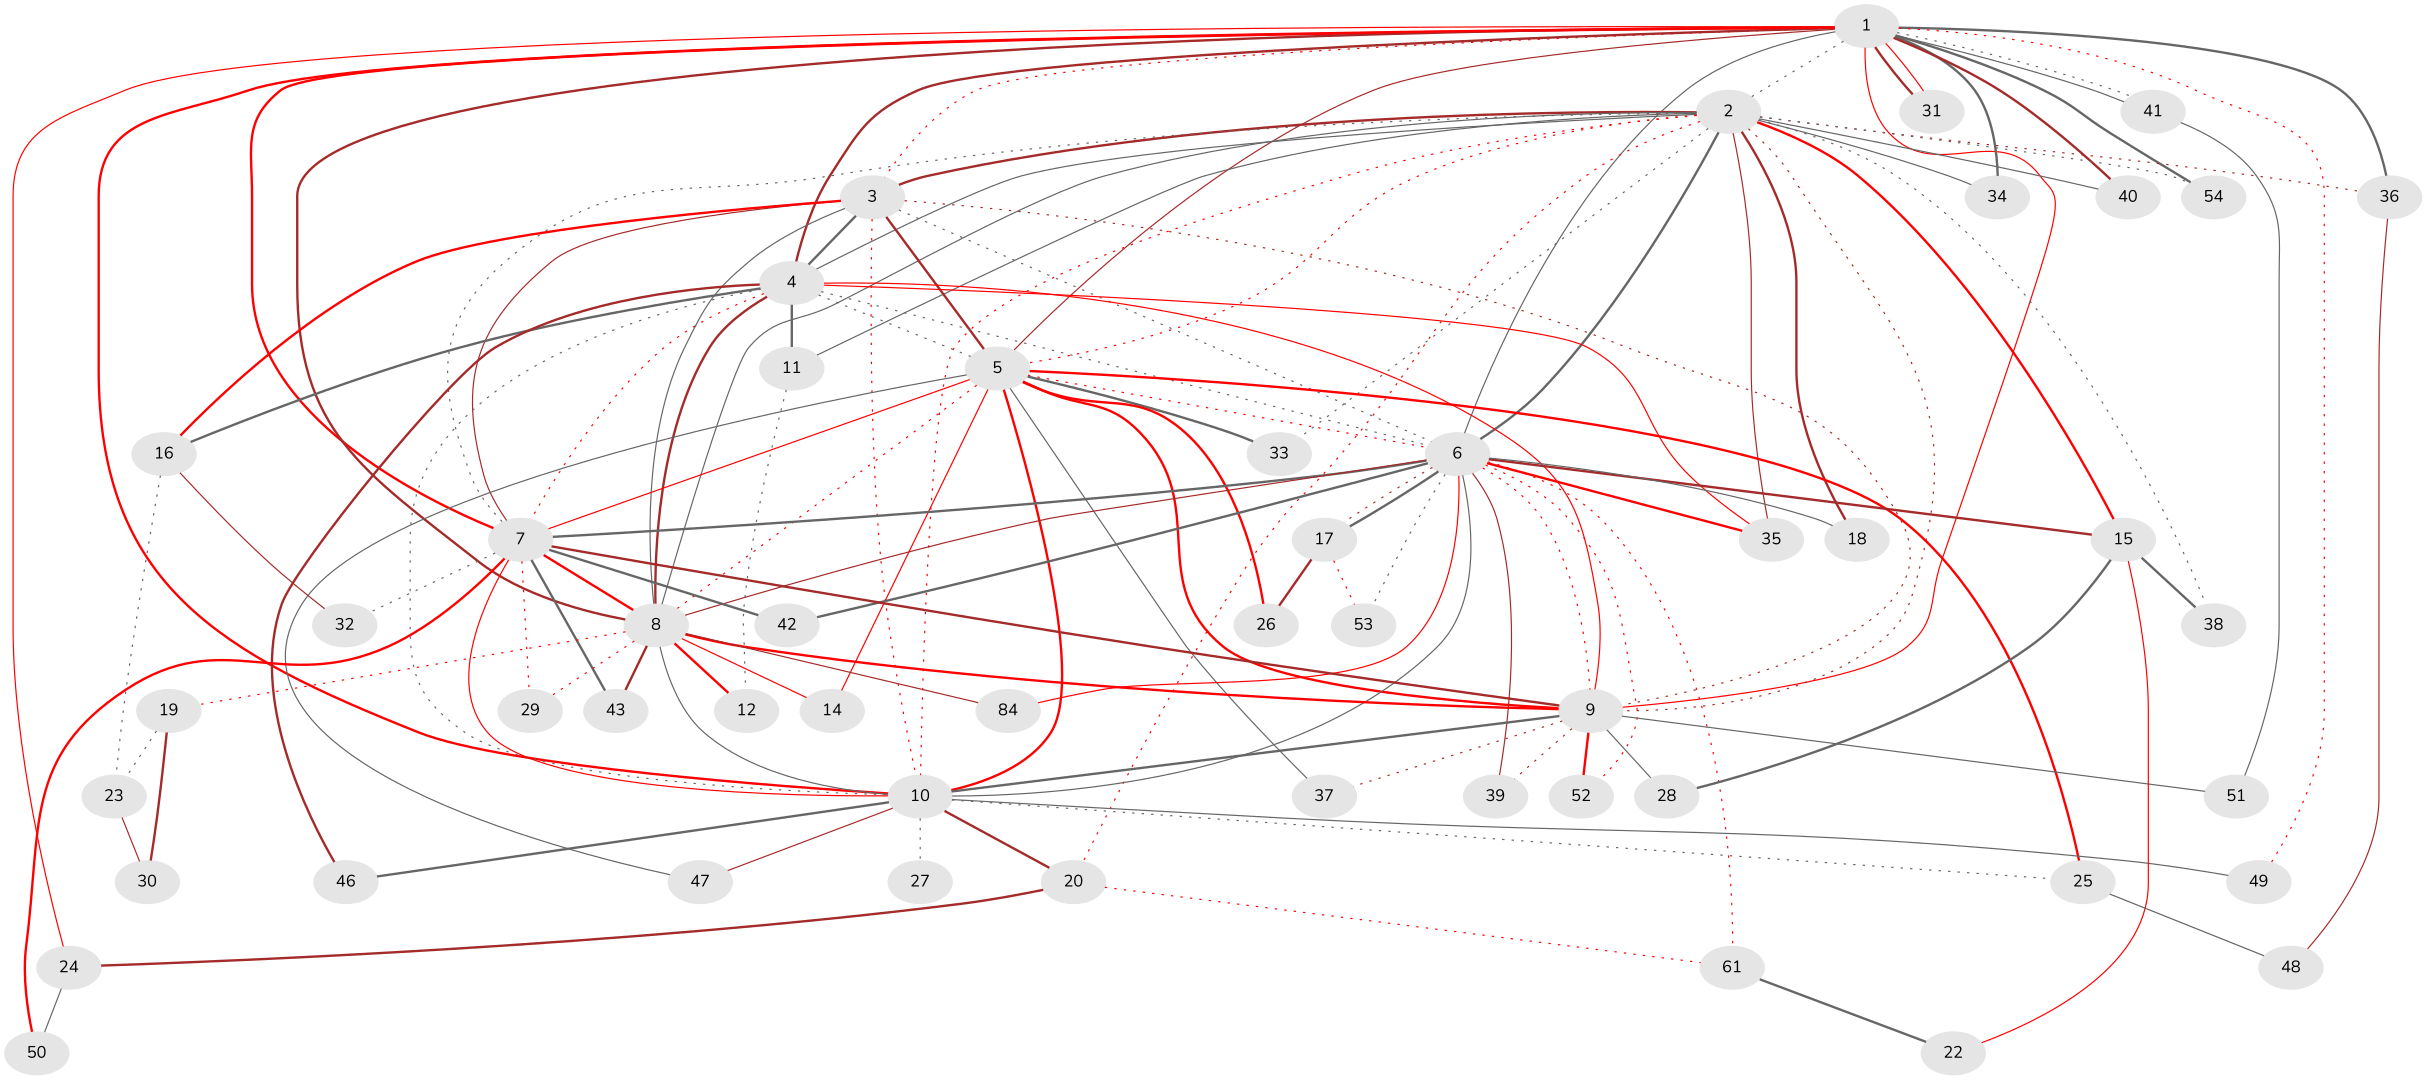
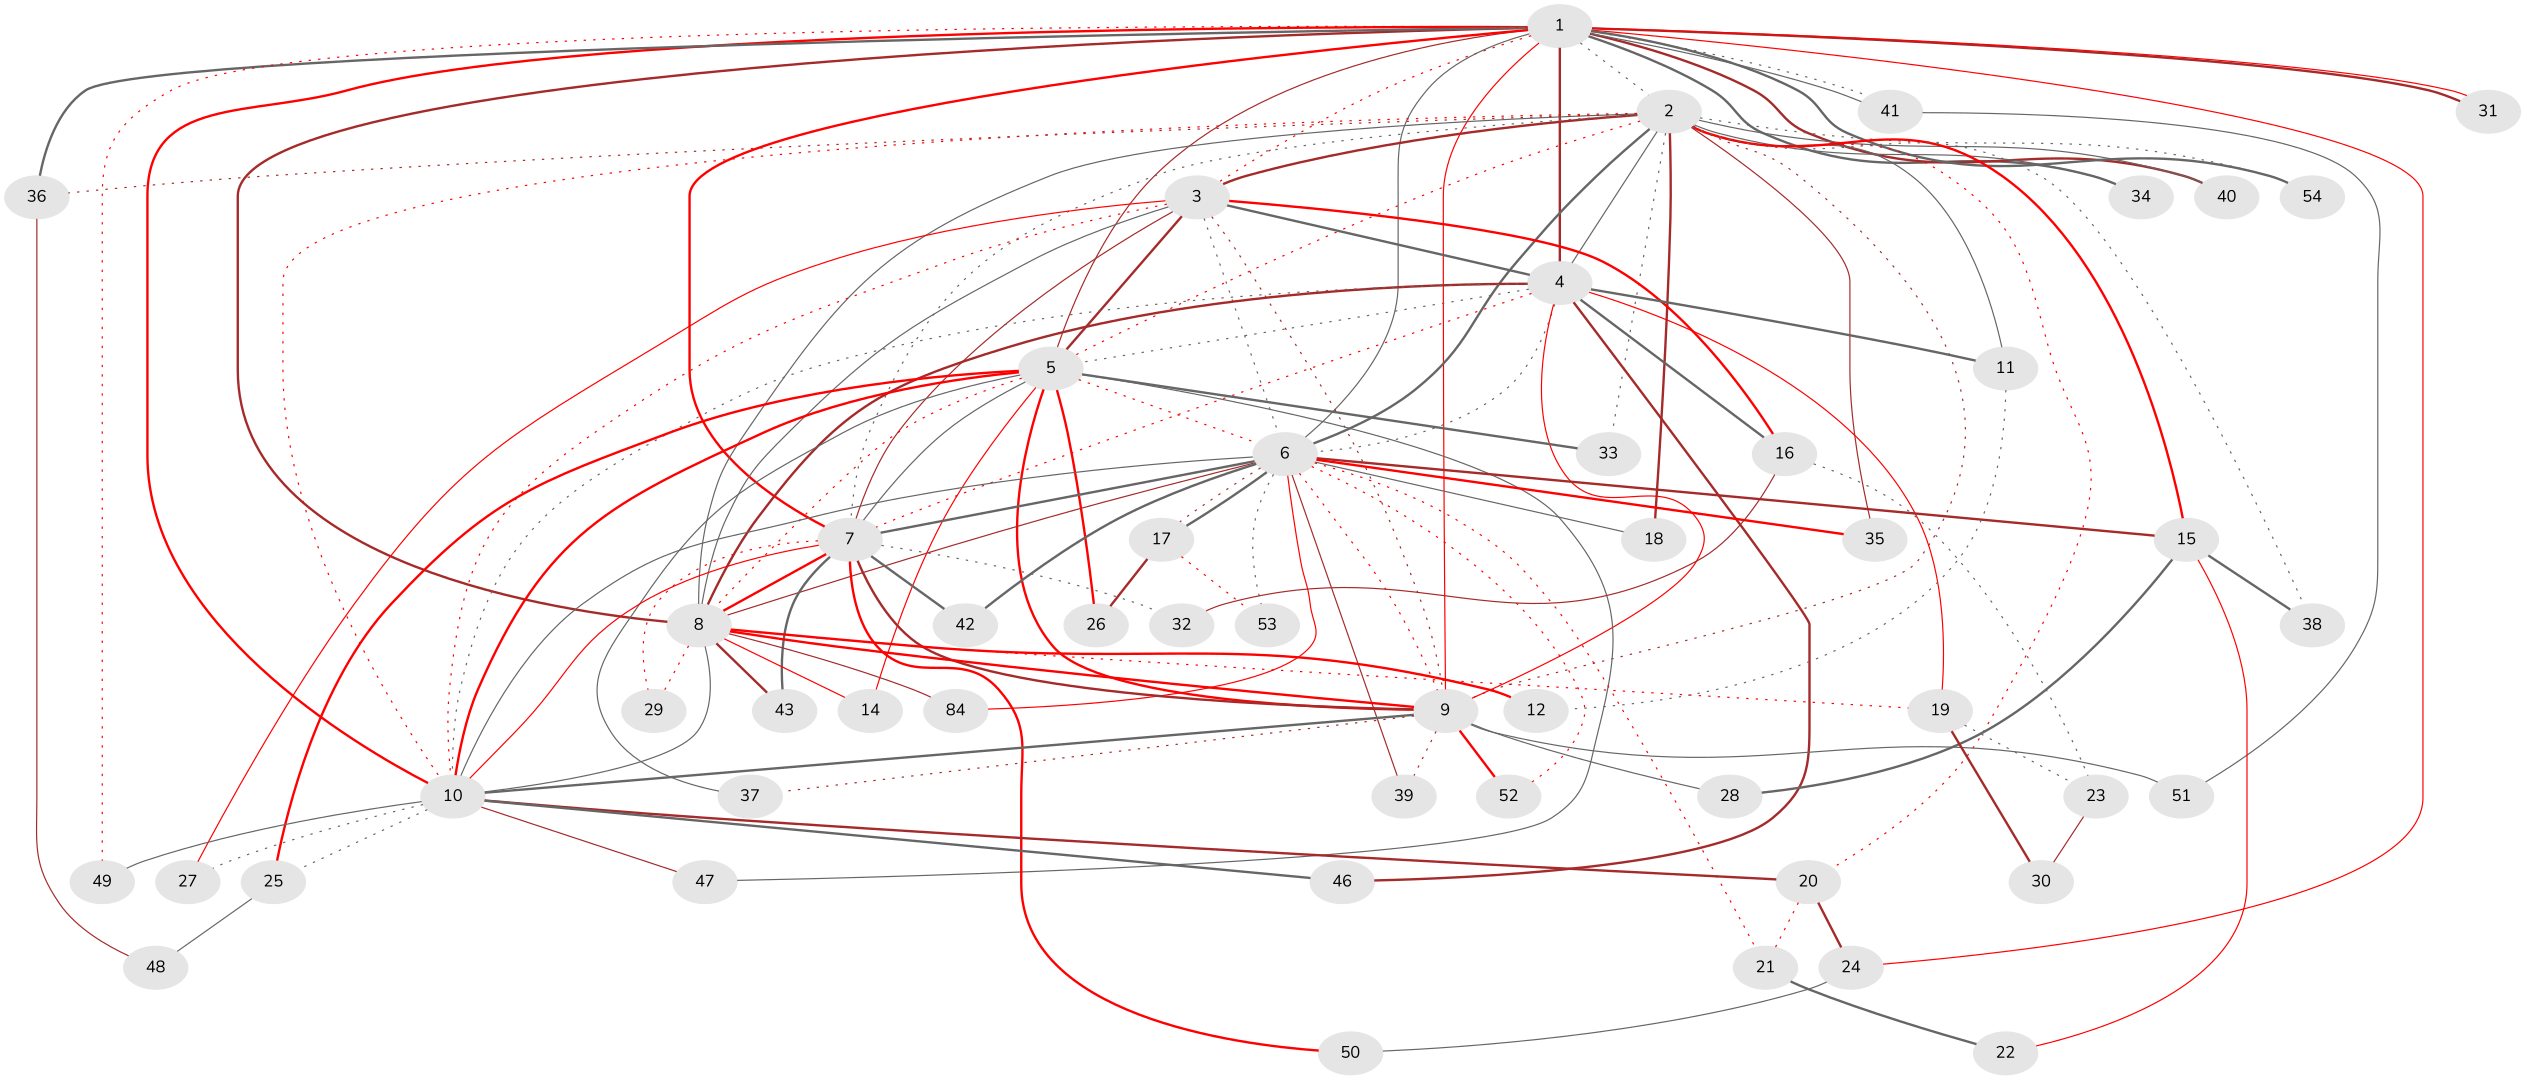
edge "4" -- "35": now "4" -- "19"
edge "3" -- "27": added
edge "5" -- "7": color red -> gray40
node "61": label "61" -> "21"
